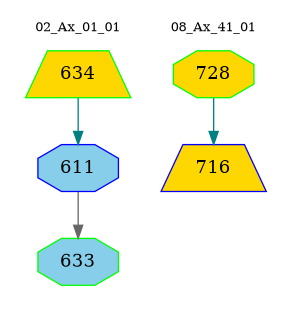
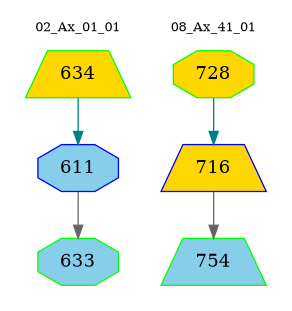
node "754": added
